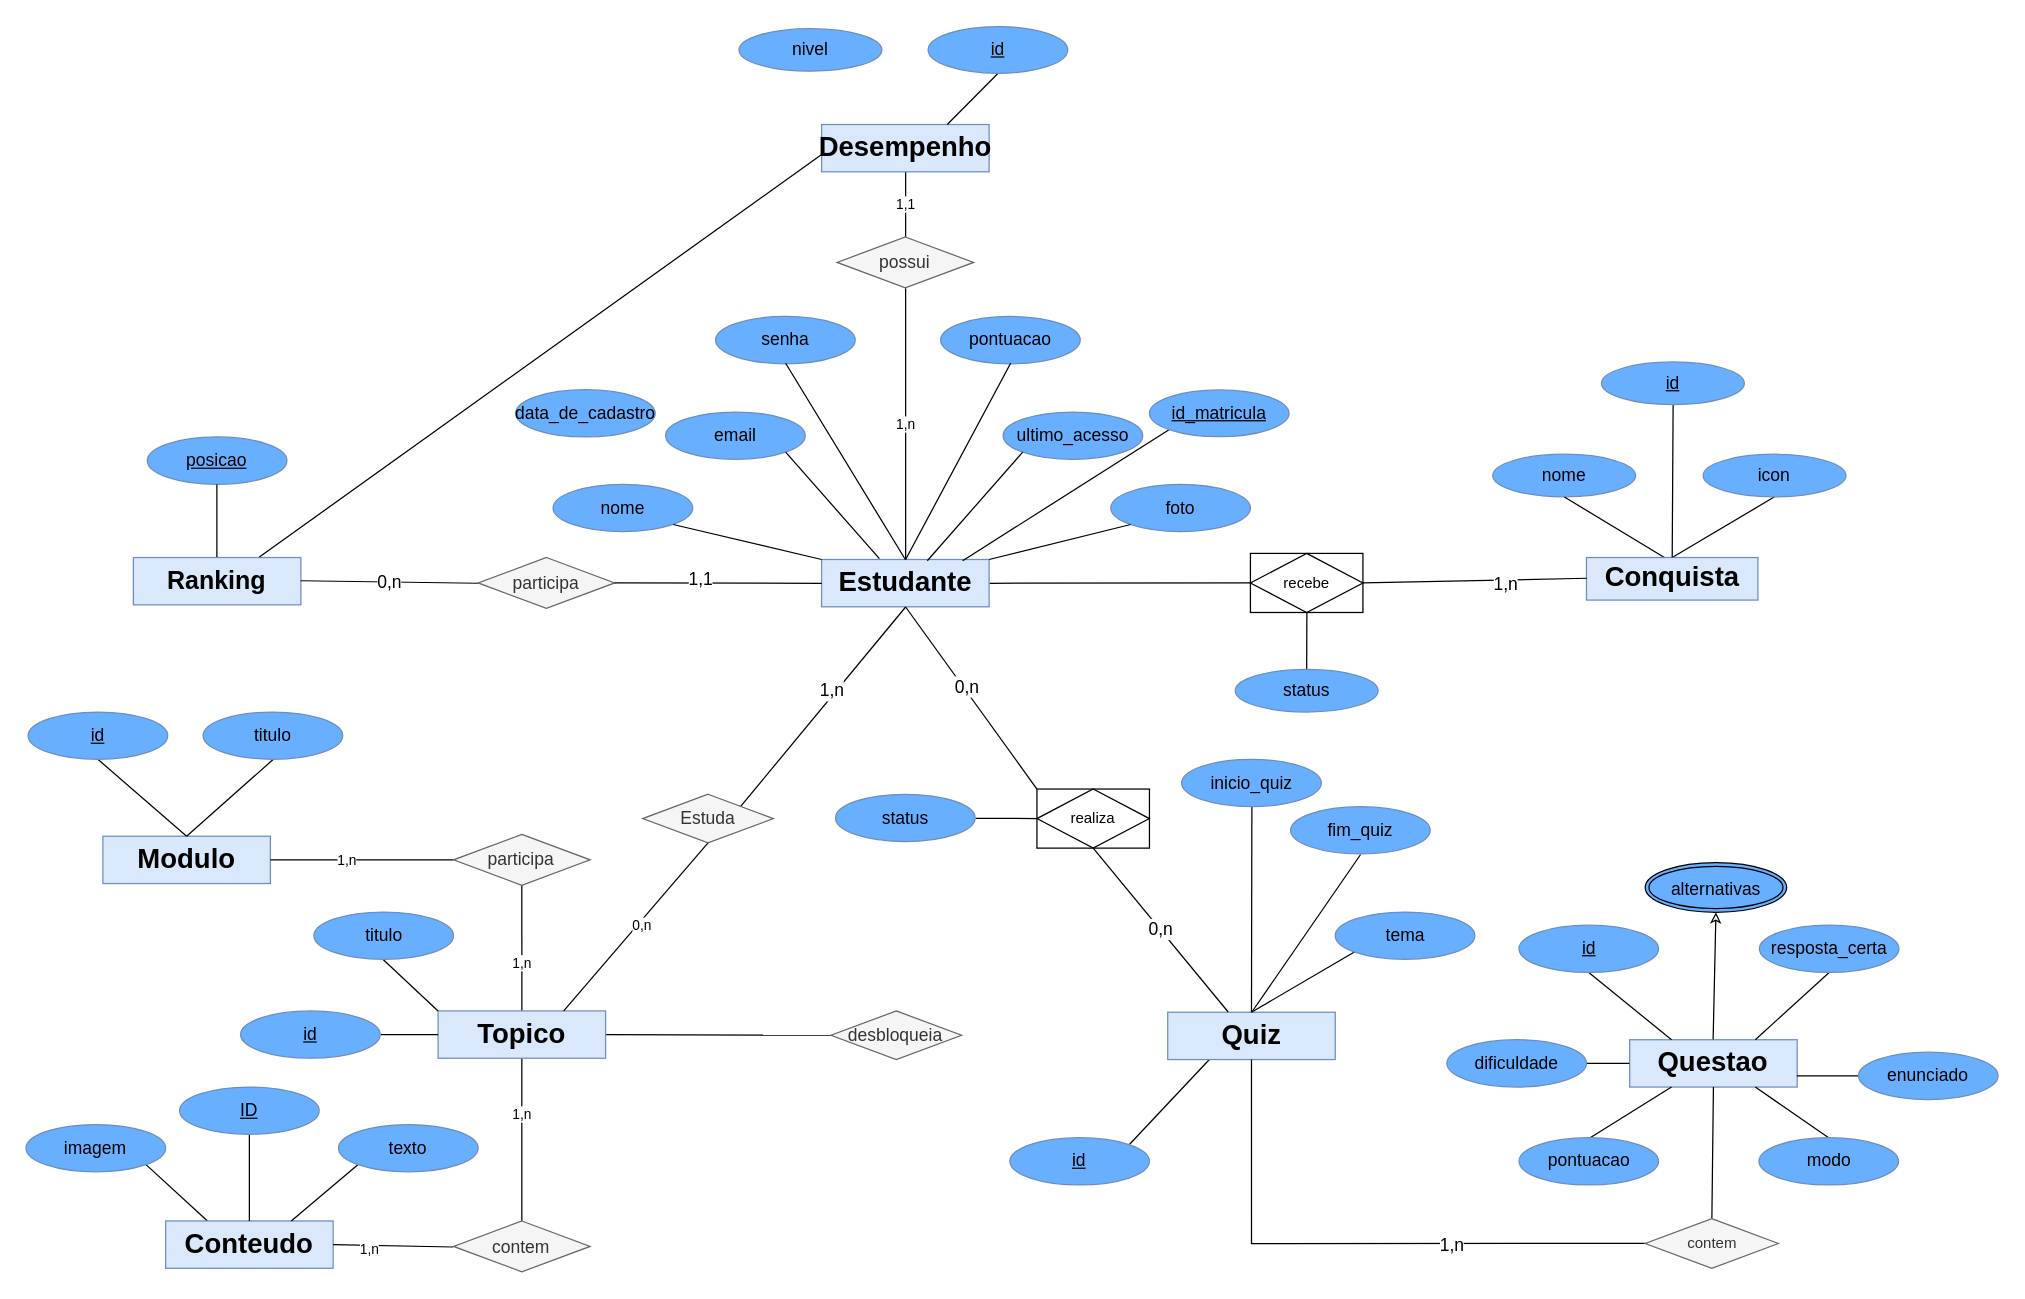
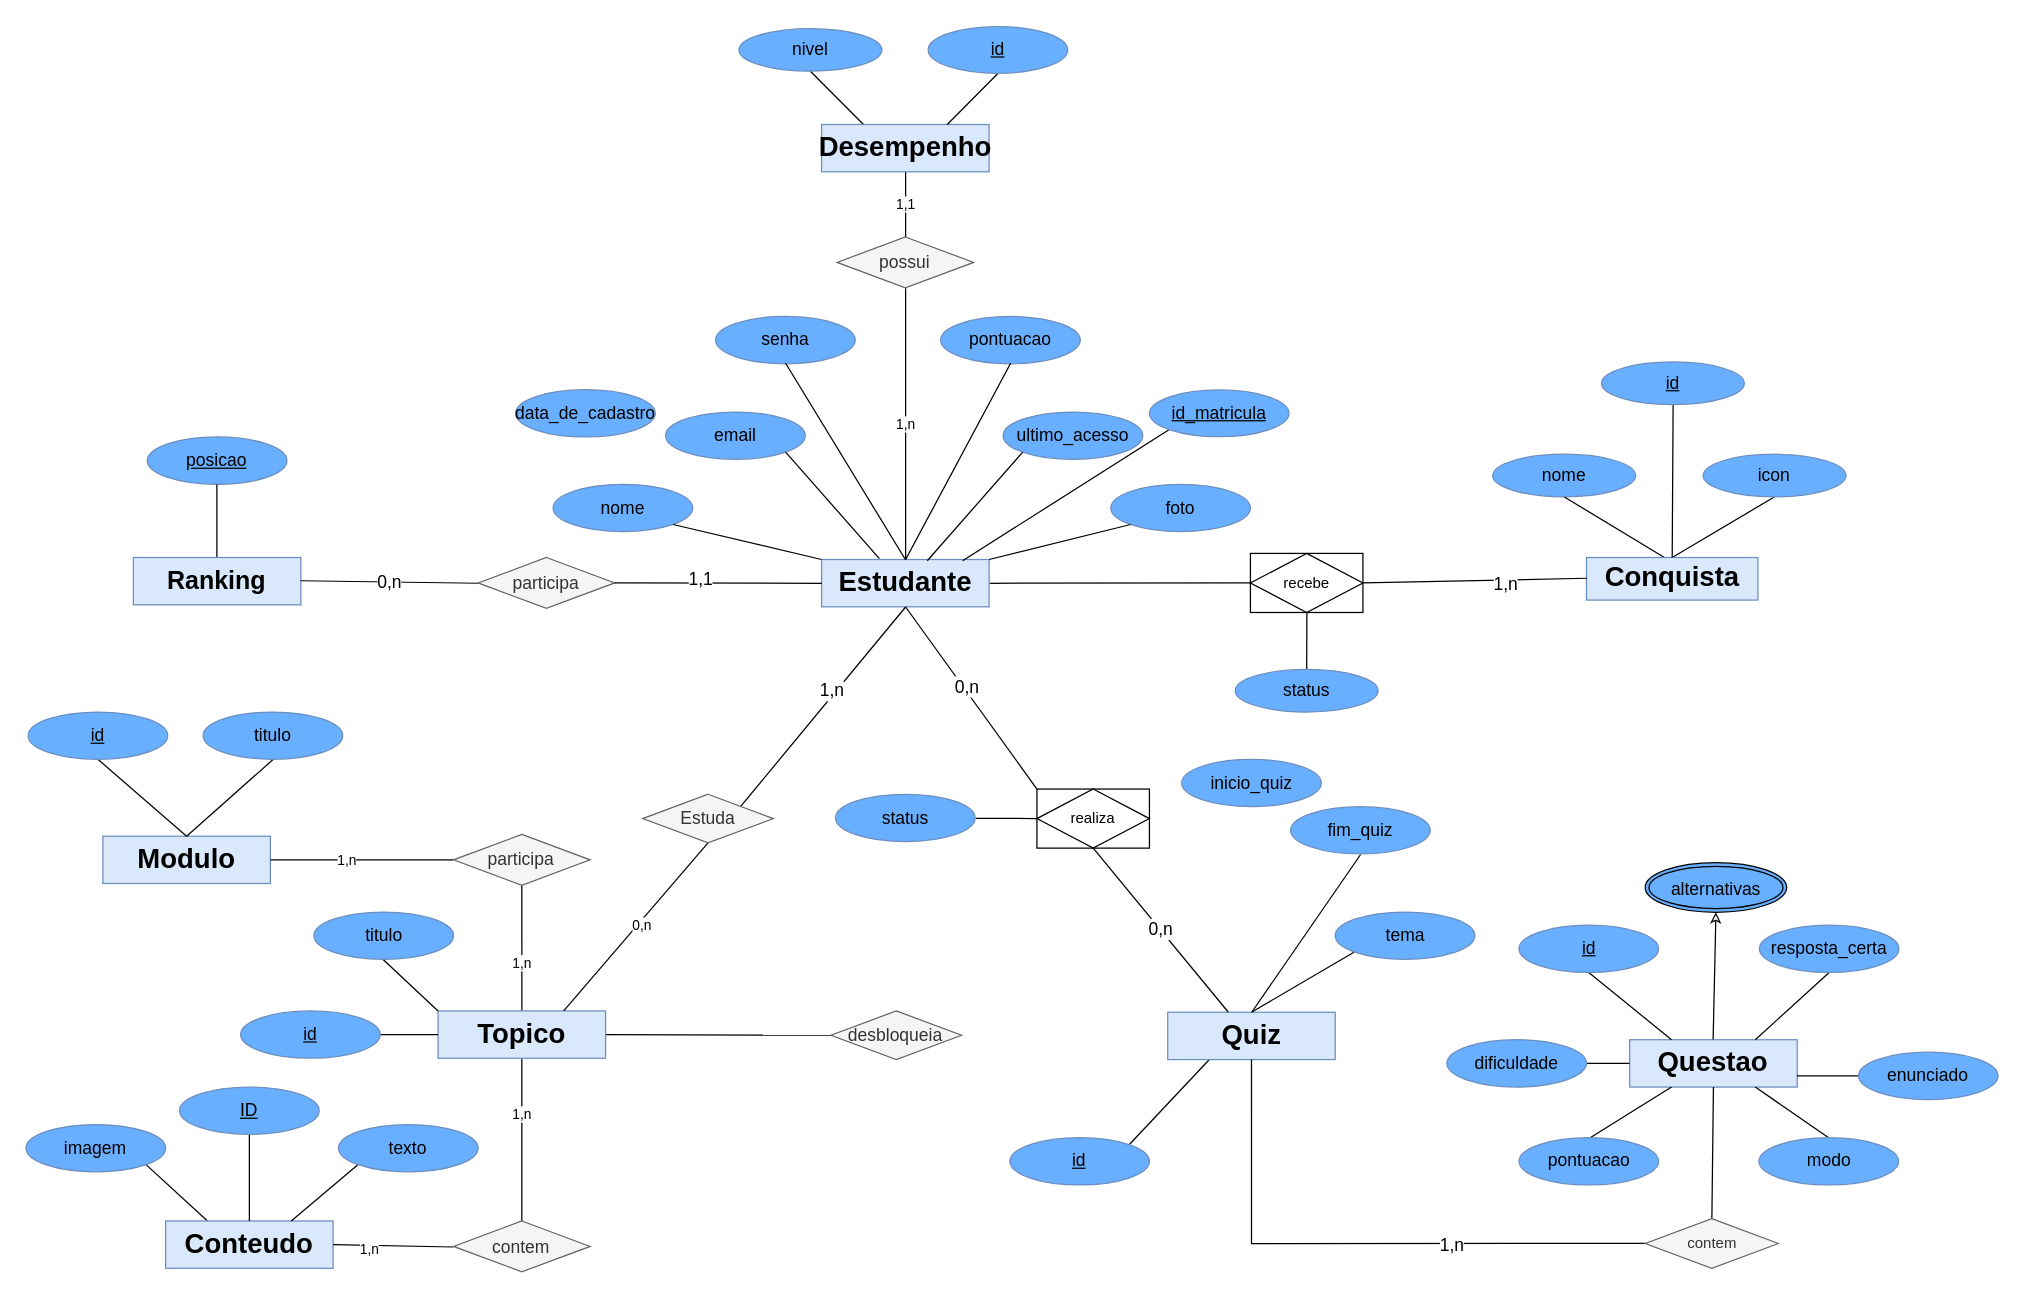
edge "Desempenho" -- "Ranking": now "Desempenho" -- "nivel"
edge "inicio_quiz" -- "Quiz": removed
